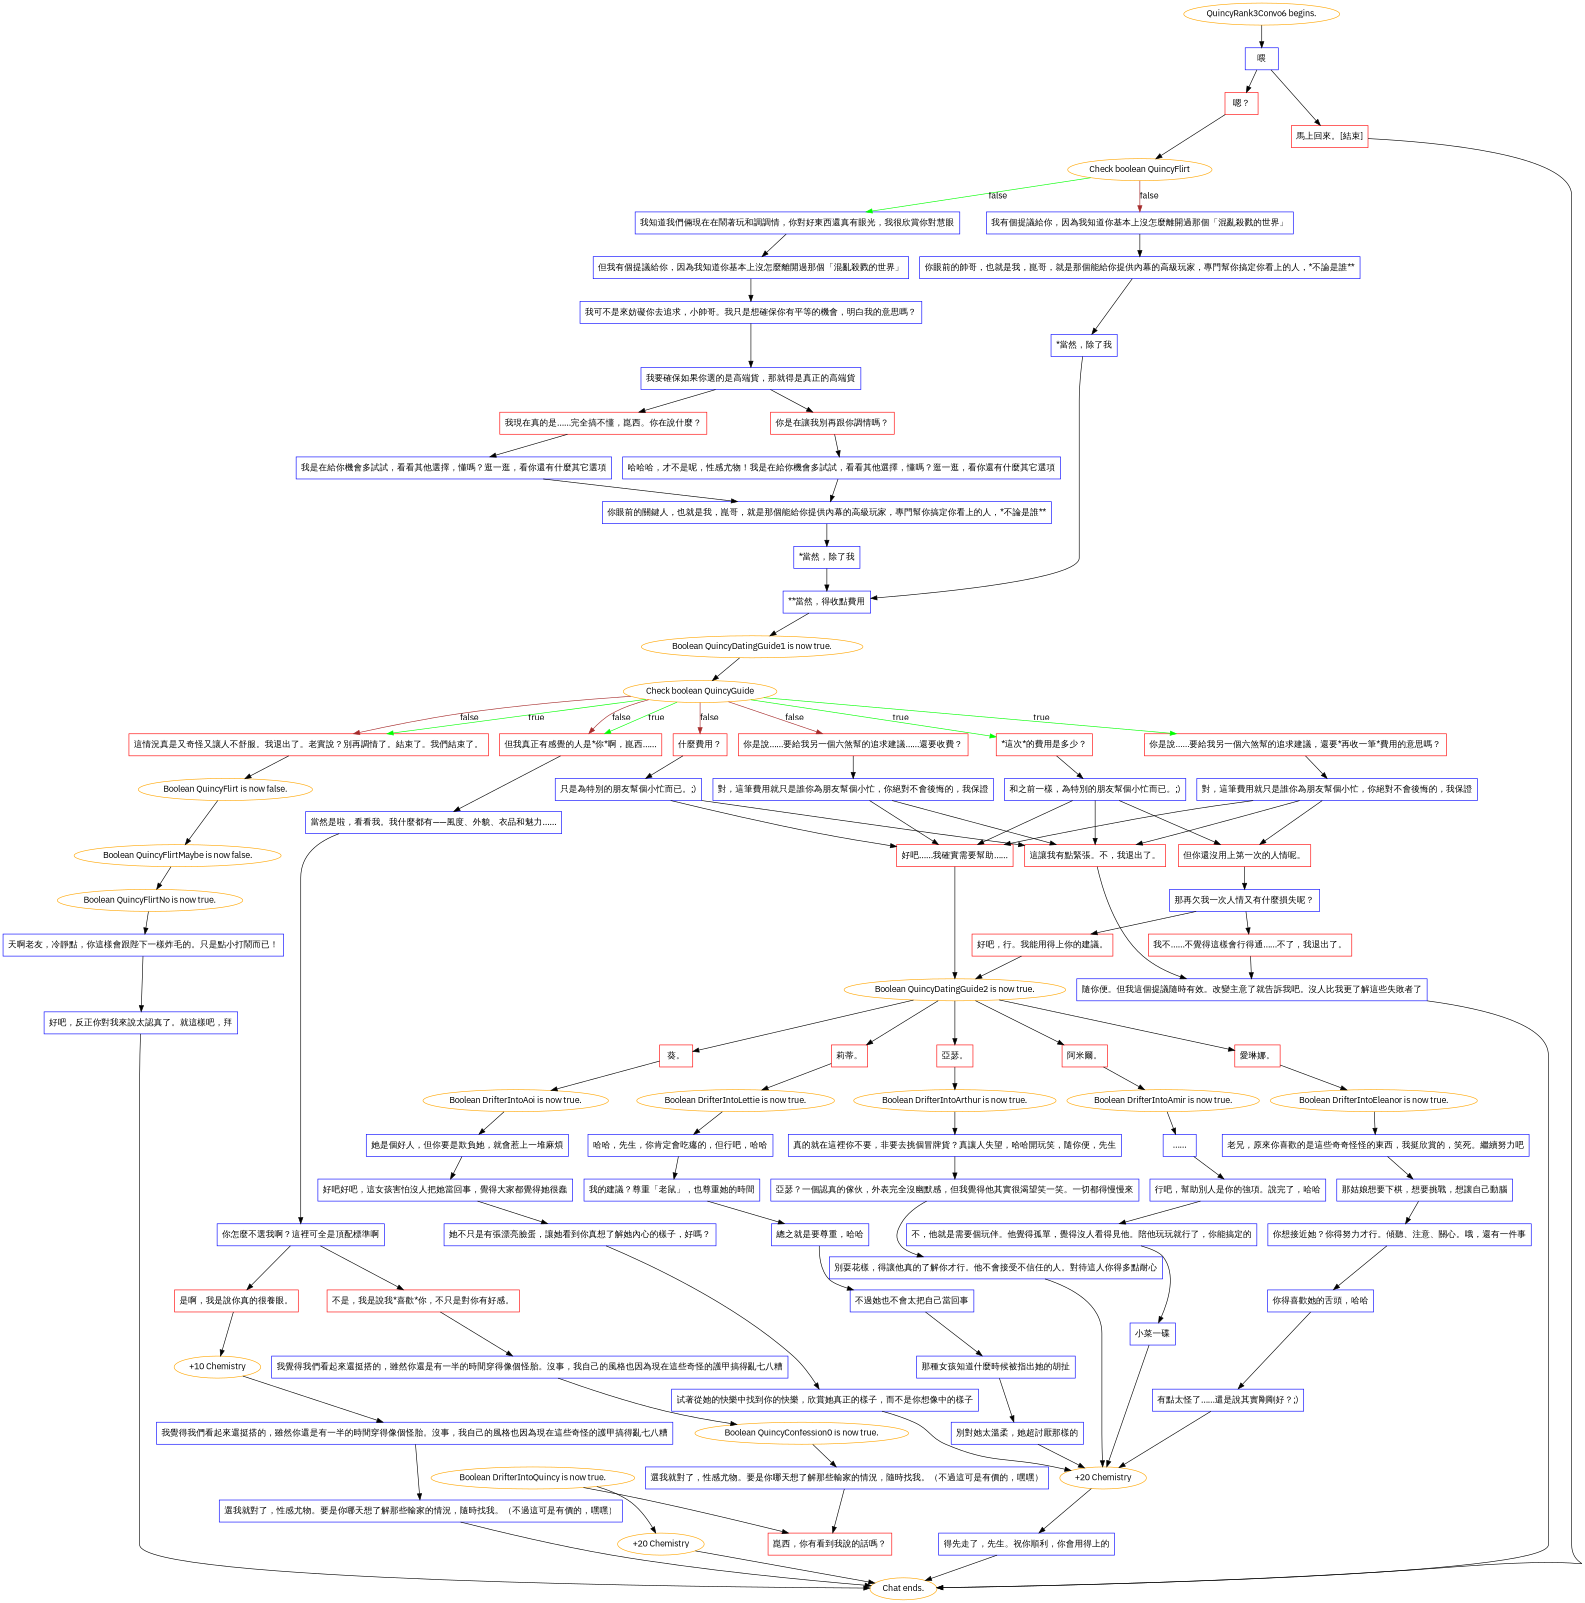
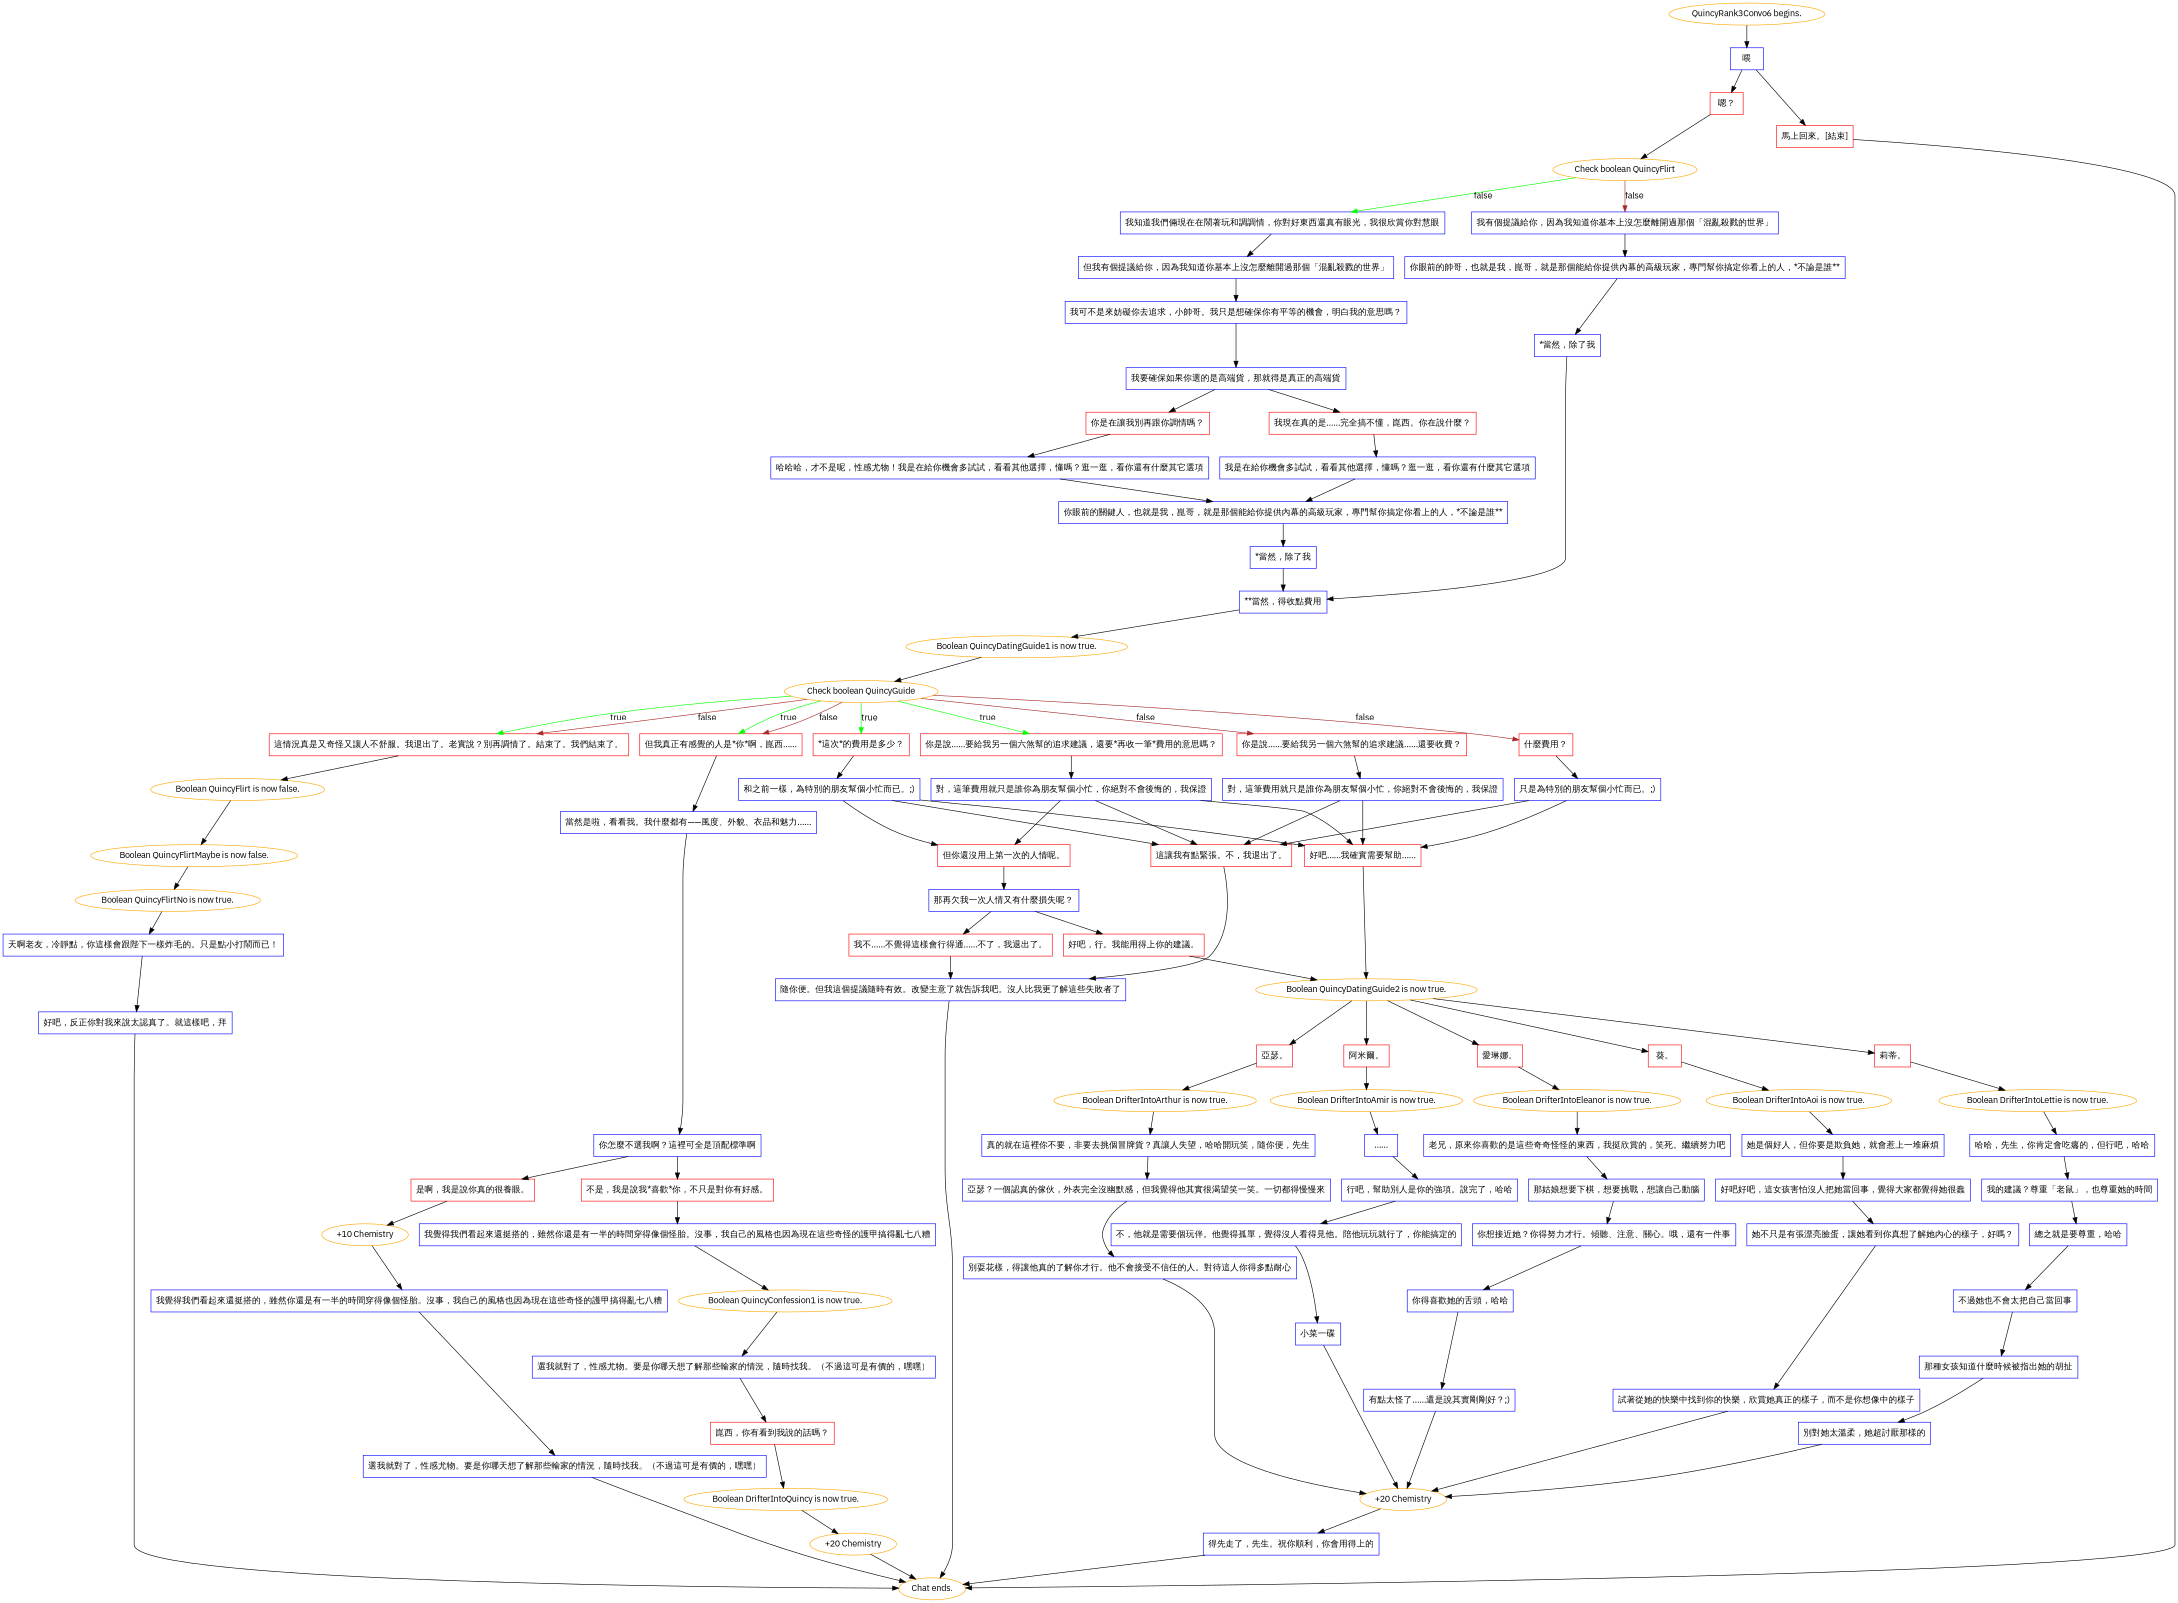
node "Boolean QuincyConfession0 is now true.": label "Boolean QuincyConfession0 is now true." -> "Boolean QuincyConfession1 is now true."
edge "Boolean DrifterIntoQuincy is now true." -> "崑西，你有看到我說的話嗎？": reversed
